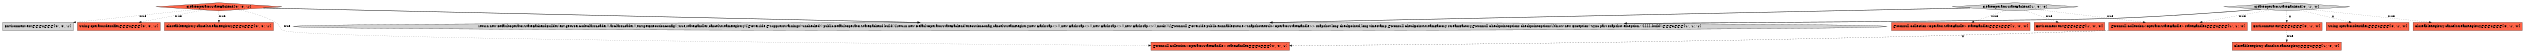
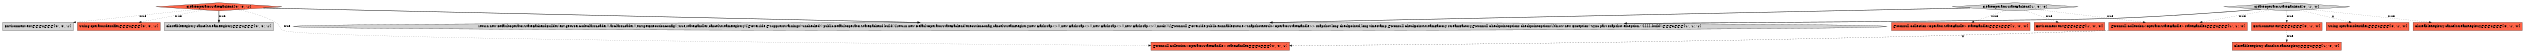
edge "createOperatorStateBackend['0', '0', '1']" -> "CloseableRegistry cancelStreamRegistry@@@2@@@['0', '0', '1']": style dotted -> bold
edge "createOperatorStateBackend['0', '1', '0']" -> "Environment env@@@2@@@['0', '1', '0']": label "0" -> "true"
node "CloseableRegistry cancelStreamRegistry@@@2@@@['0', '0', '1']": fillcolor tomato -> lightgray
